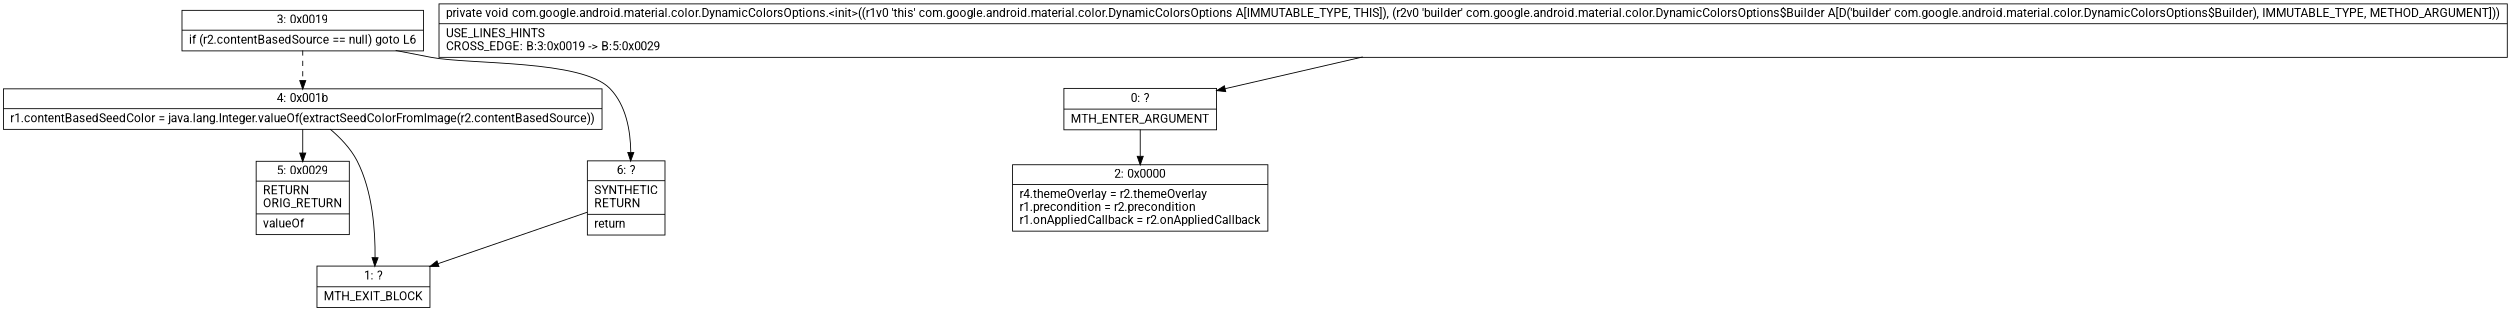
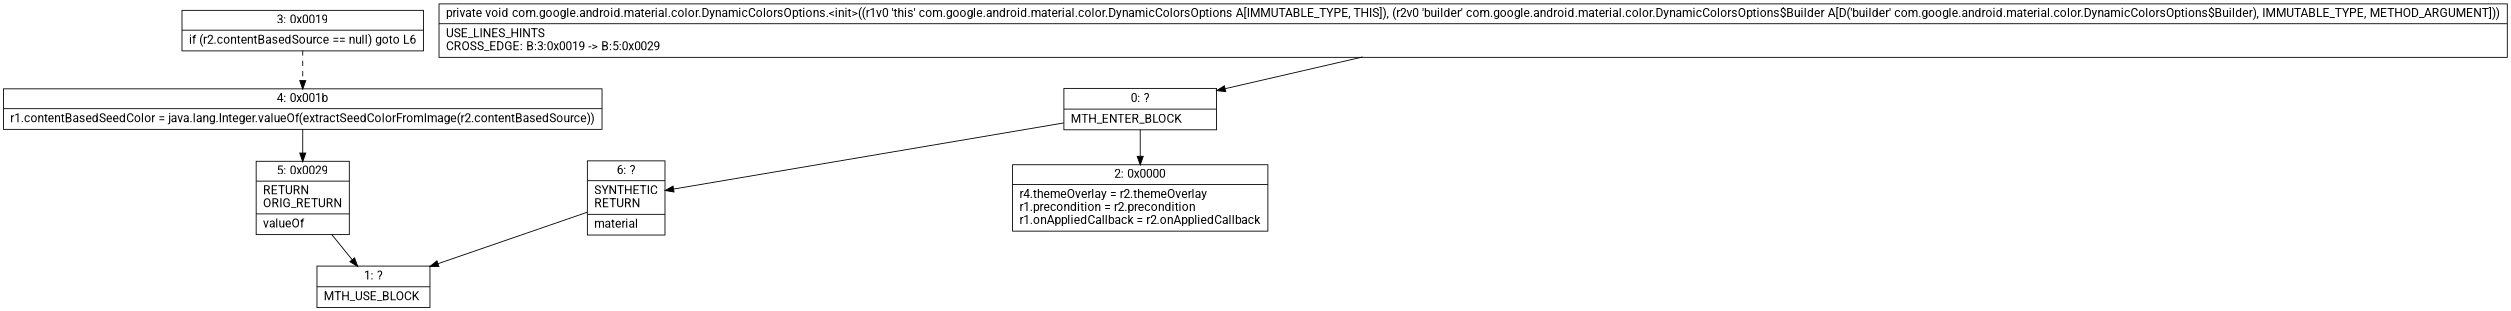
edge "3: 0x0019" -> "6: ?": now "0: ?" -> "6: ?"
node "0: ?": text "MTH_ENTER_ARGUMENT" -> "MTH_ENTER_BLOCK"
edge "4: 0x001b" -> "1: ?": now "5: 0x0029" -> "1: ?"
node "6: ?": text "return" -> "material"
node "1: ?": text "MTH_EXIT_BLOCK" -> "MTH_USE_BLOCK"
